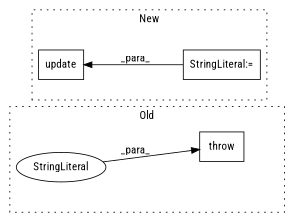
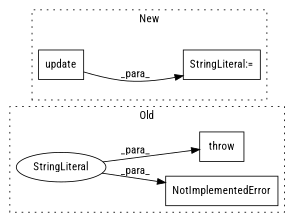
edge "StringLiteral:=" -> "update": reversed
node "NotImplementedError": added
